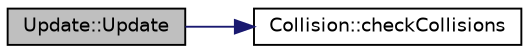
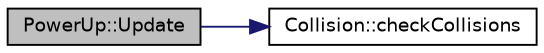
node "Update::Update": label "Update::Update" -> "PowerUp::Update"
